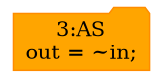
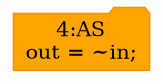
node "3:AS out = ~in;": label "3:AS out = ~in;" -> "4:AS out = ~in;"
